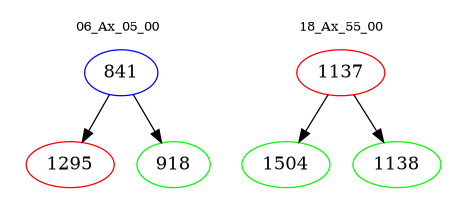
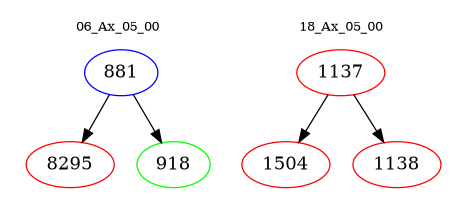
cluster "18_Ax_55_00": label "18_Ax_55_00" -> "18_Ax_05_00"
node "841": label "841" -> "881"
node "1295": label "1295" -> "8295"
node "1504": color green -> red
node "1138": color green -> red
